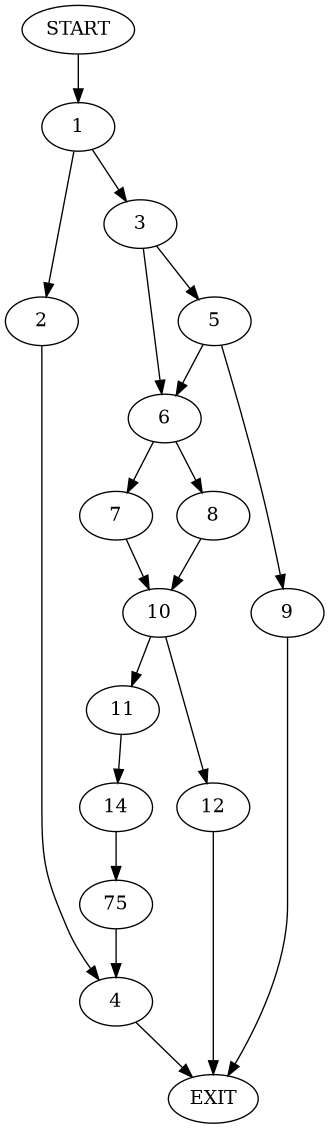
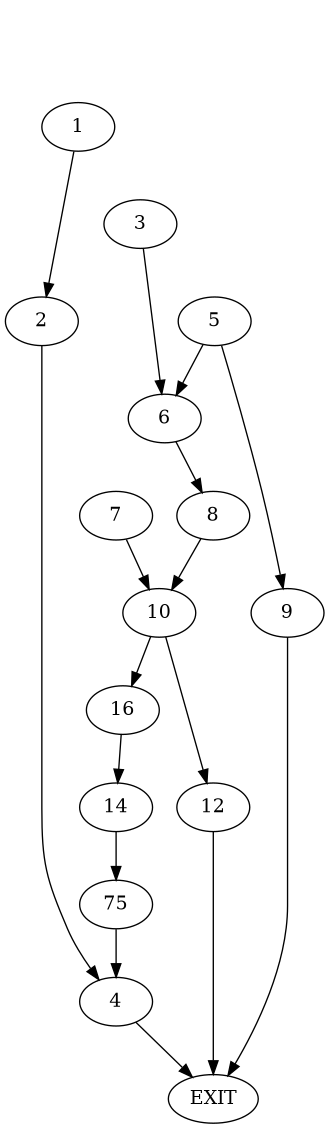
node "START": removed
edge "1" -> "3": removed
edge "3" -> "5": removed
edge "6" -> "7": removed
node "11": label "11" -> "16"
